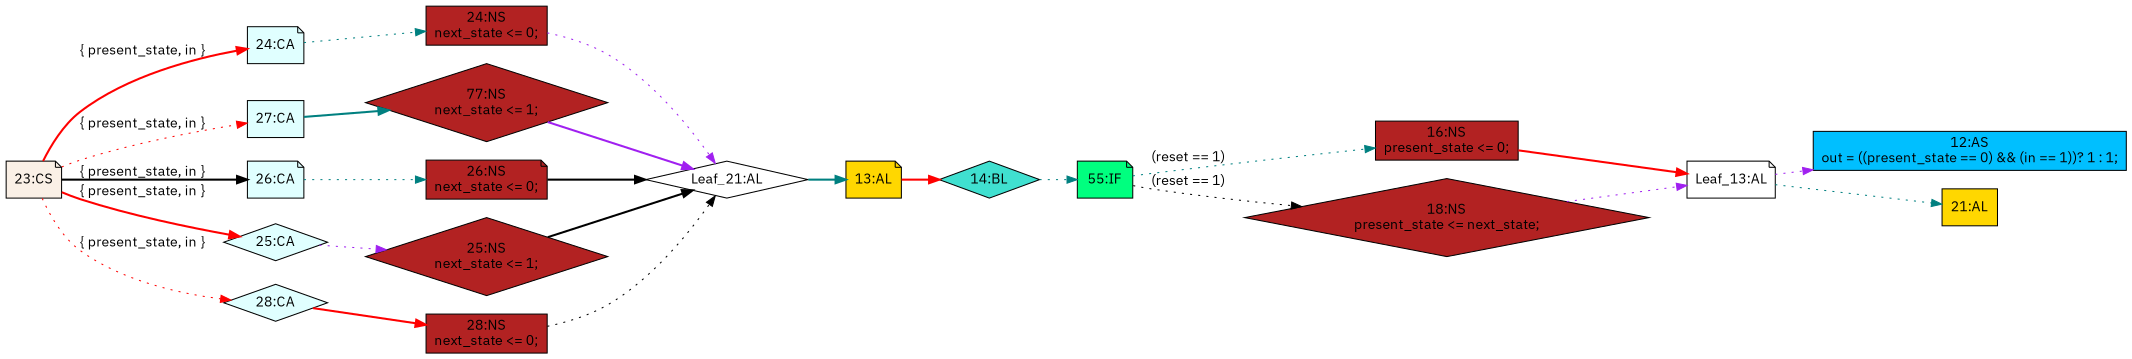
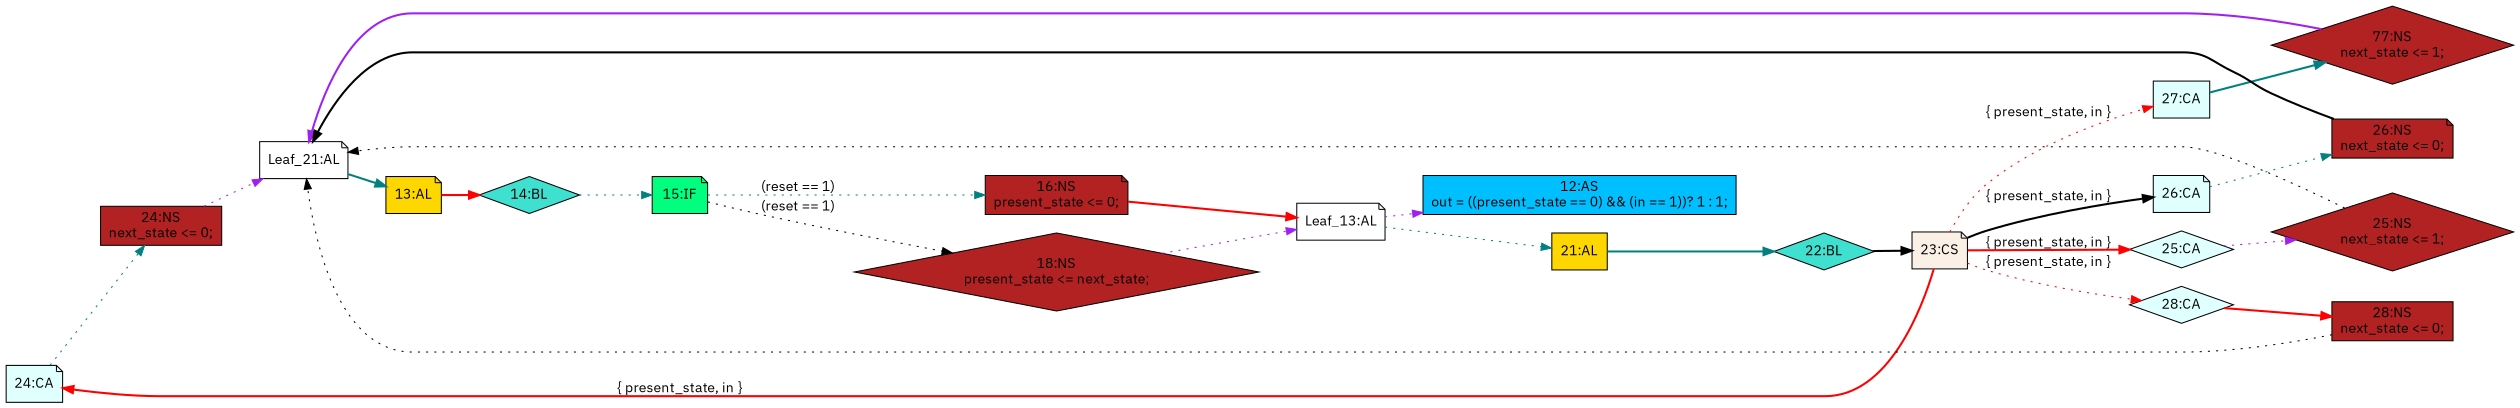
node "16:NS present_state <= 0;": shape box -> note
node "Leaf_21:AL": shape diamond -> note
node "55:IF": label "55:IF" -> "15:IF"
edge "25:NS next_state <= 1;" -> "Leaf_21:AL": style bold -> dotted
node "22:BL": added
